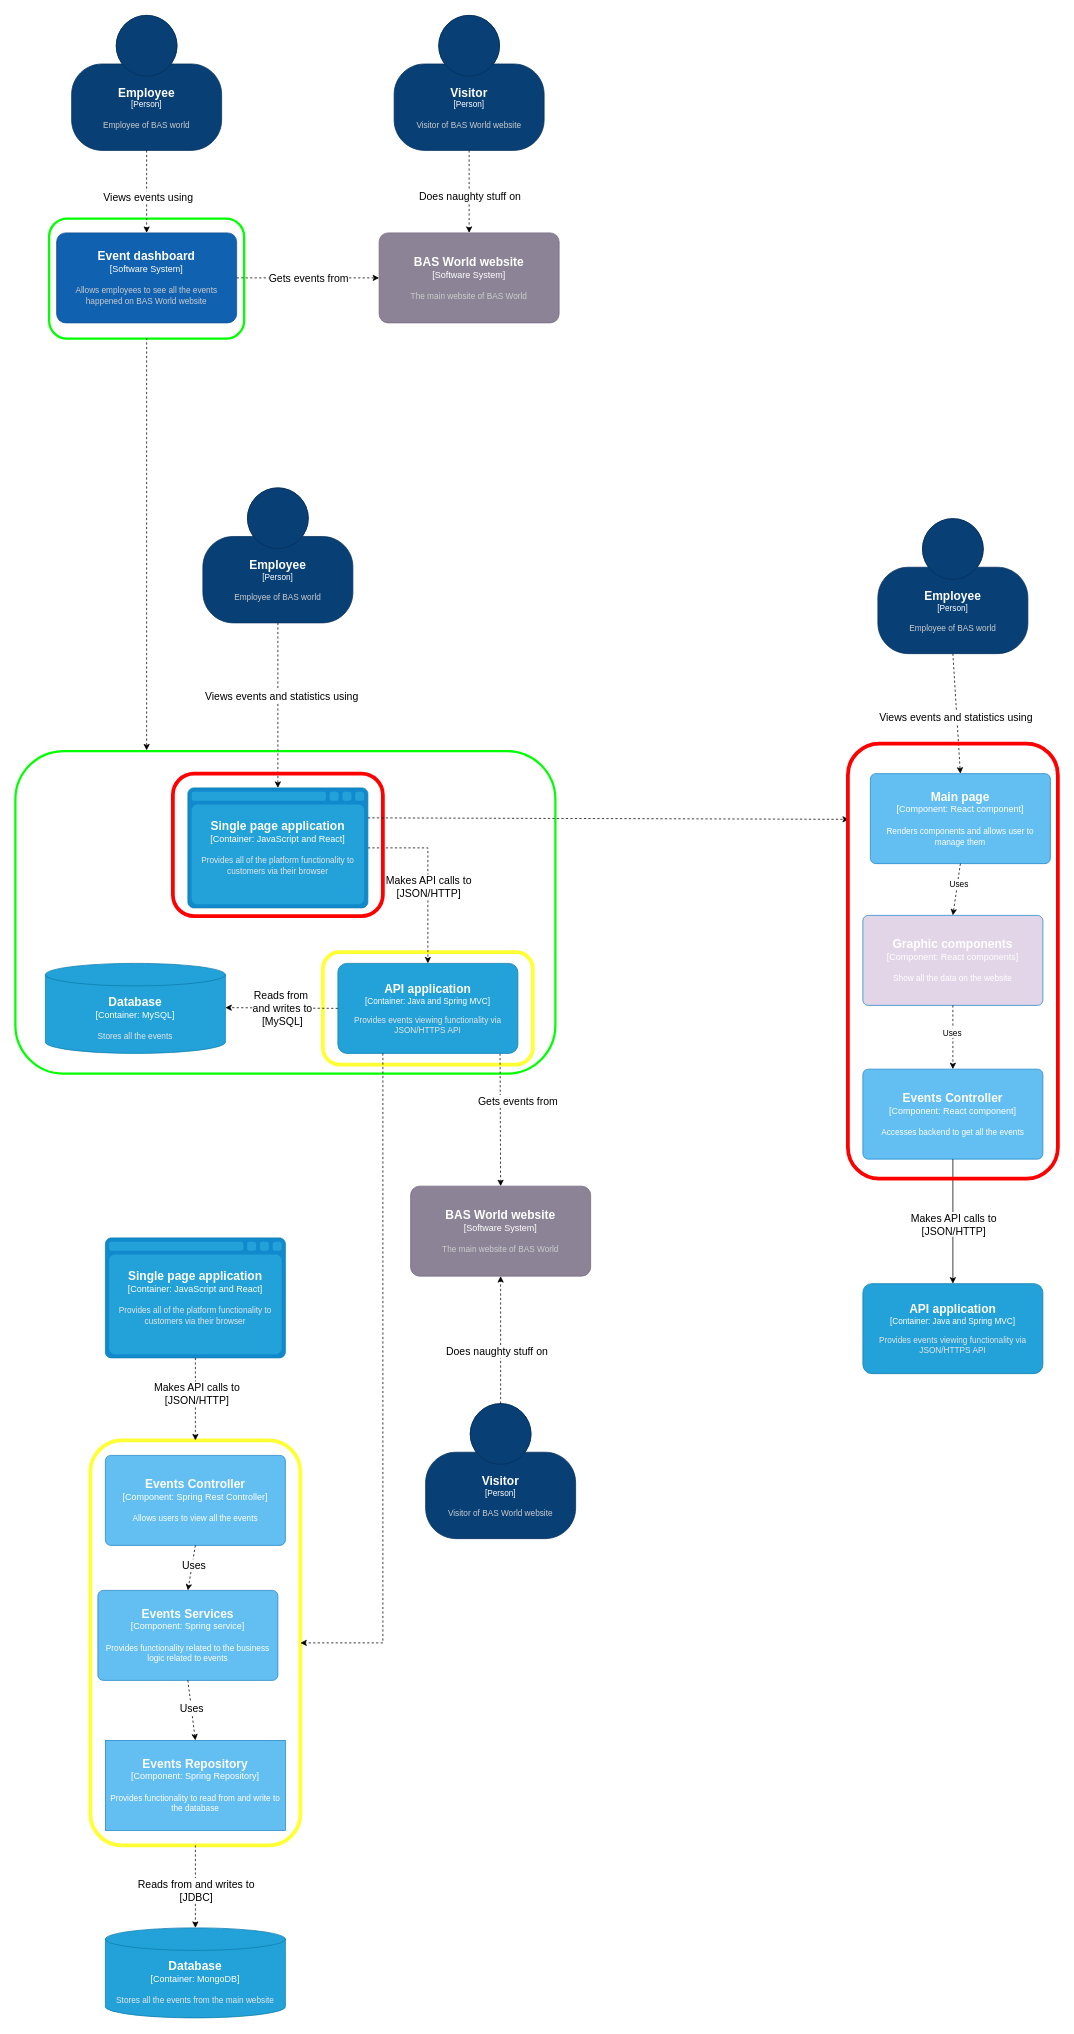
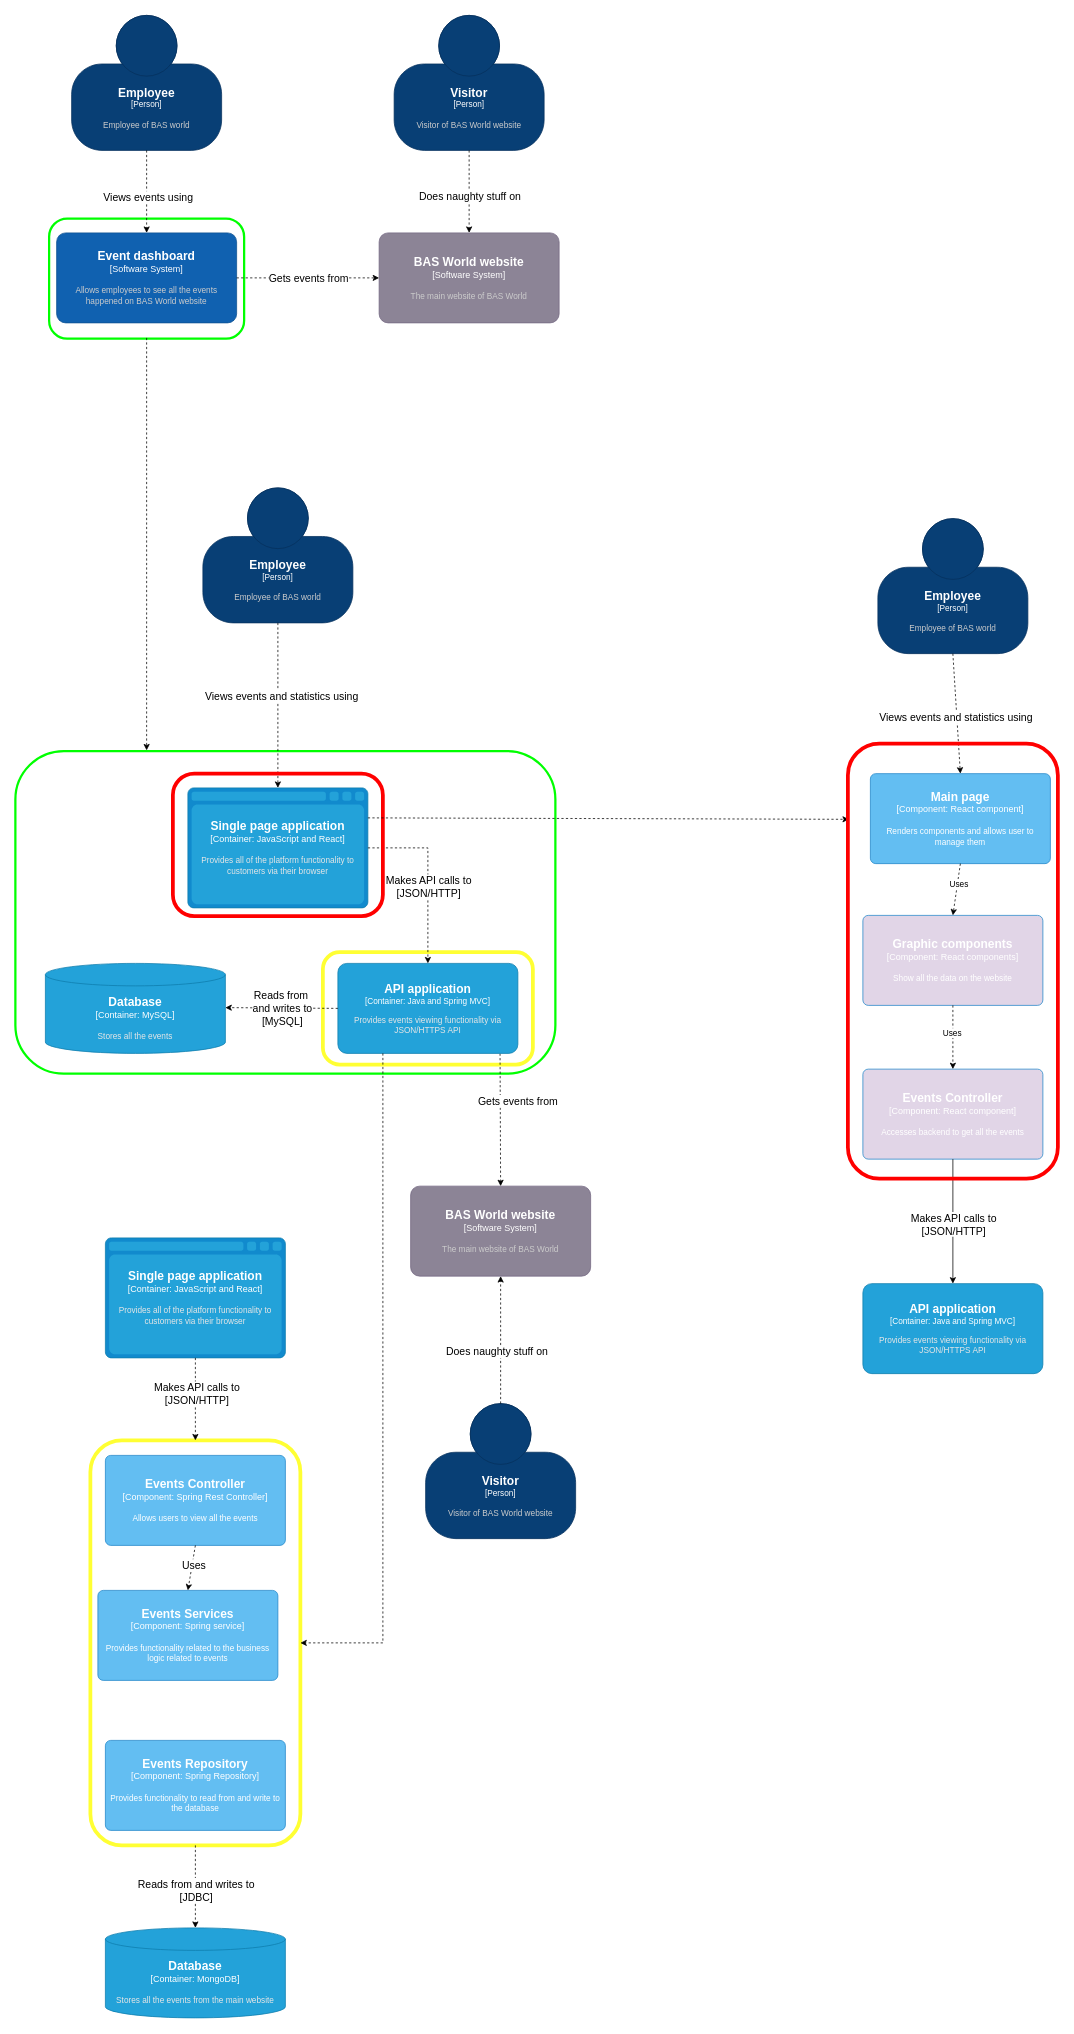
node "Events Controller [Component: React component] Accesses backend to get all the events": fillcolor #63bef2 -> #e1d5e7
edge "Events Services [Component: Spring service] Provides functionality related to the business logic related to events" -> "Events Repository [Component: Spring Repository] Provides functionality to read from and write to the database": removed, label "Uses"
node "Events Repository [Component: Spring Repository] Provides functionality to read from and write to the database": shape rectangle -> rounded rectangle
